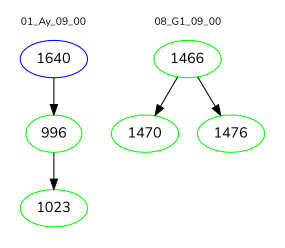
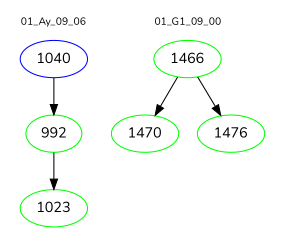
cluster "01_Ay_09_00": label "01_Ay_09_00" -> "01_Ay_09_06"
cluster "08_G1_09_00": label "08_G1_09_00" -> "01_G1_09_00"
node "1640": label "1640" -> "1040"
node "996": label "996" -> "992"
